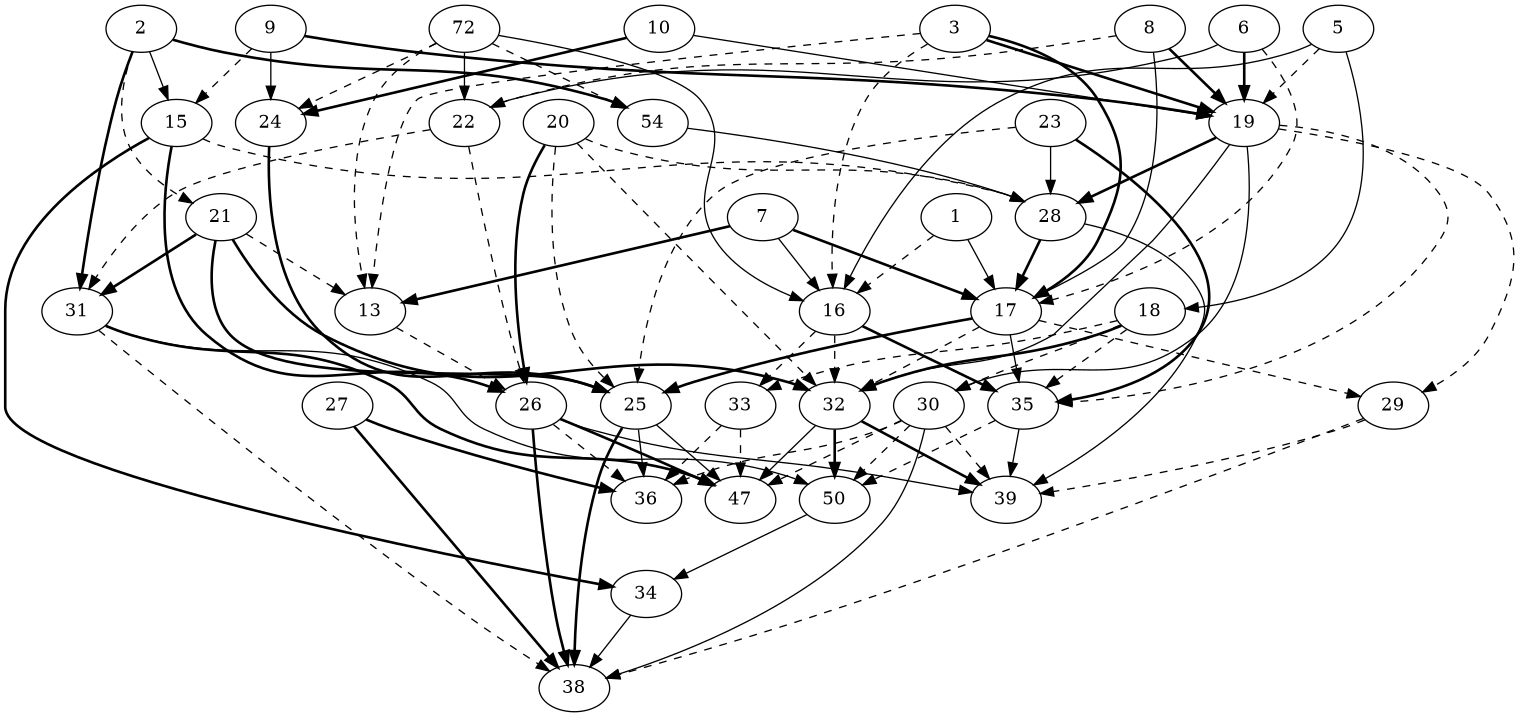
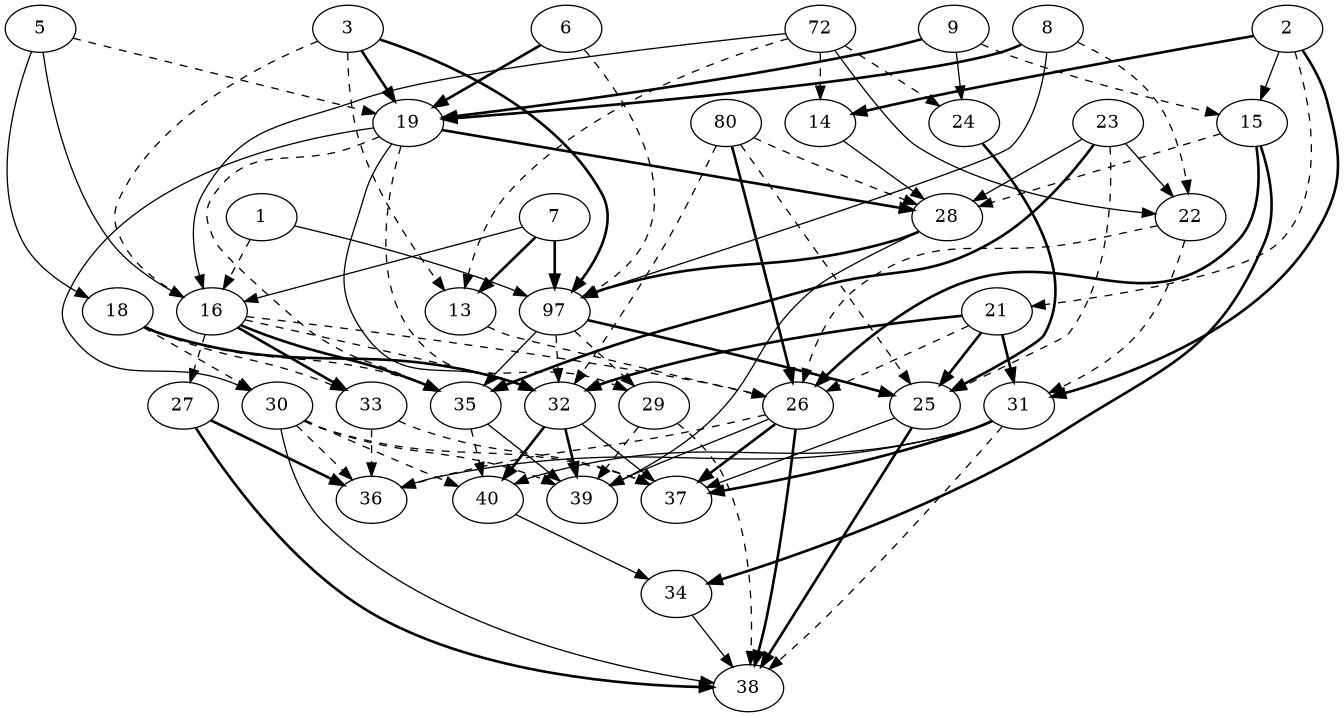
node "10": removed
edge "6" -> "22": now "23" -> "22"
node "20": label "20" -> "80"
node "54": label "54" -> "14"
edge "21" -> "13": now "21" -> "26"
node "17": label "17" -> "97"
edge "16" -> "33": style dashed -> bold
edge "16" -> "26": added
edge "16" -> "27": added
edge "25" -> "36": now "31" -> "36"
node "47": label "47" -> "37"
node "50": label "50" -> "40"
